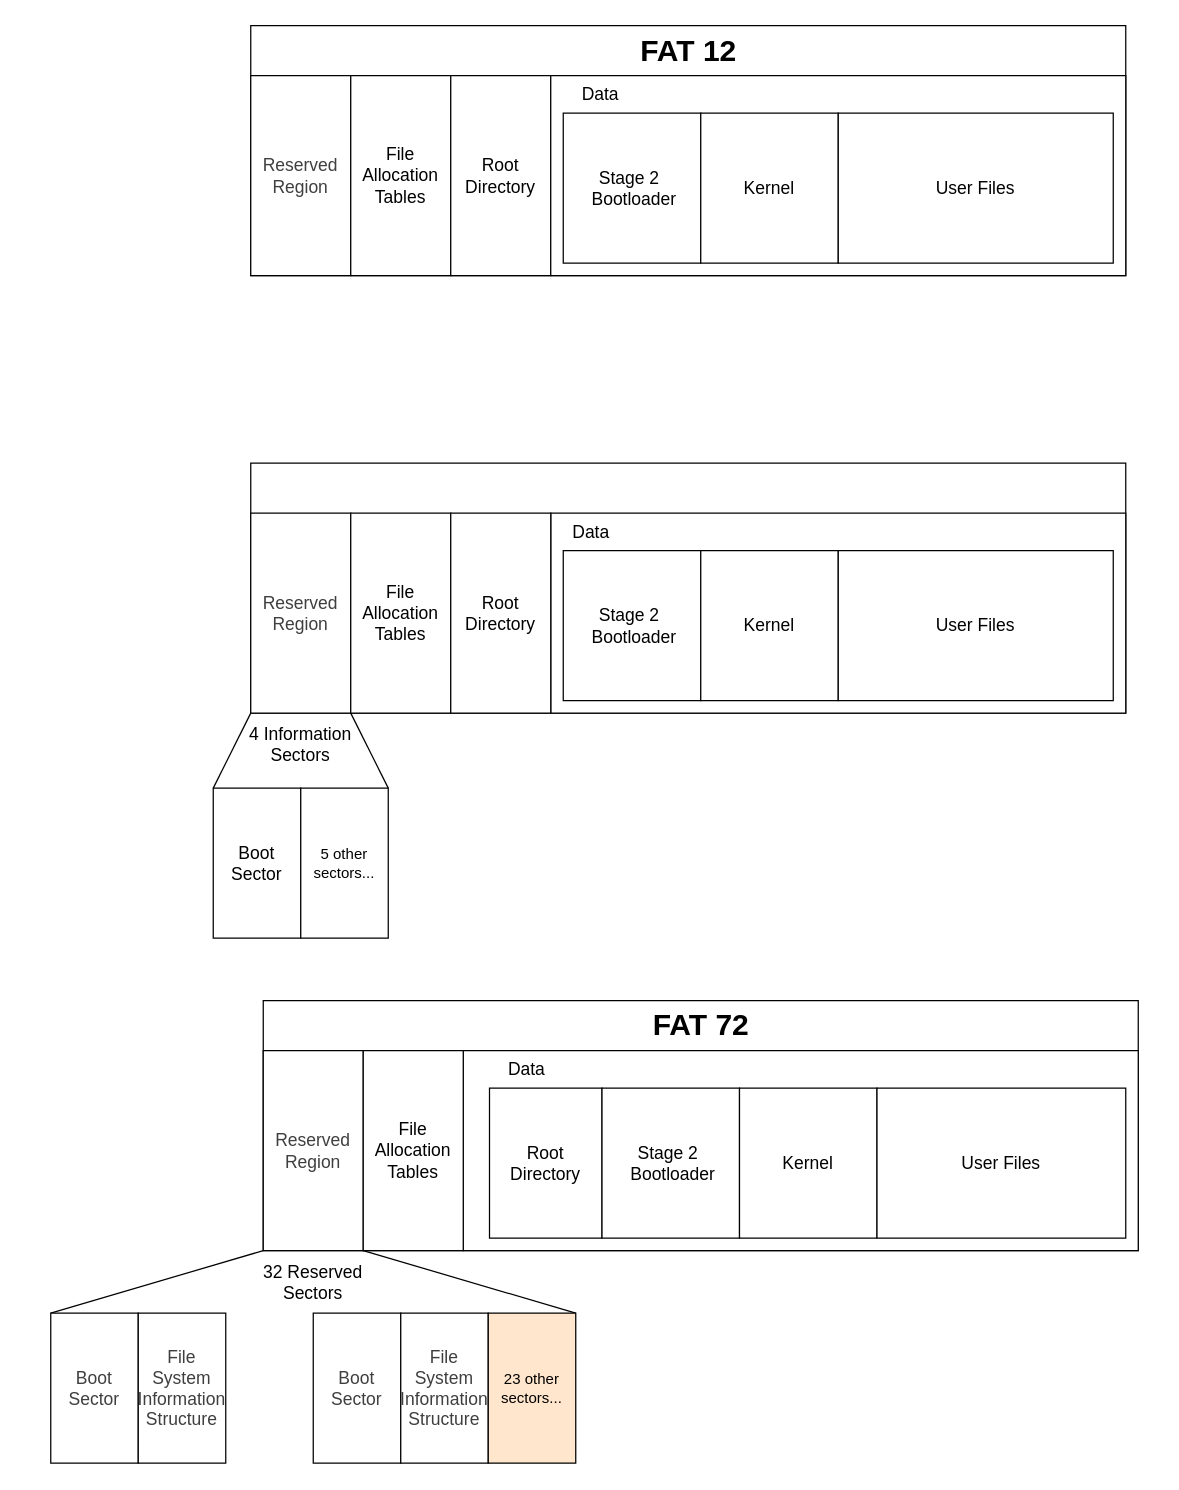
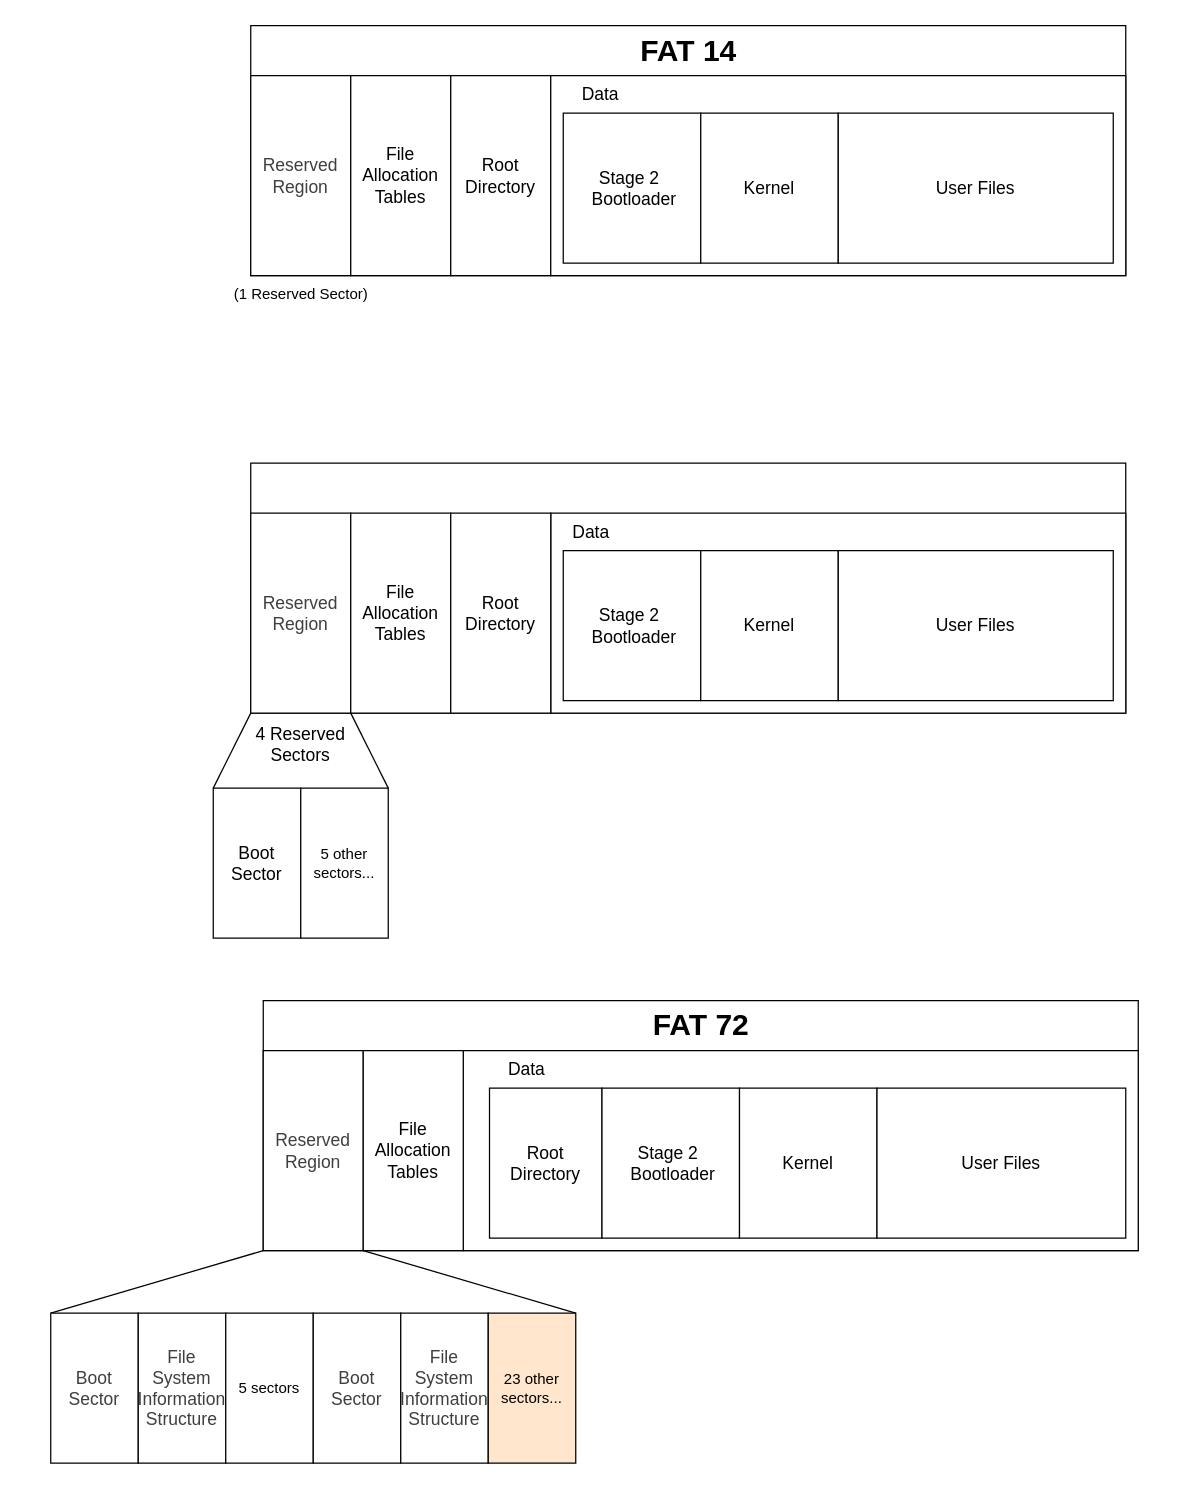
node "FAT 12": label "FAT 12" -> "FAT 14"
node "(1 Reserved Sector)": added
node "4 Information Sectors": label "4 Information Sectors" -> "4 Reserved Sectors"
node "32 Reserved Sectors": removed
node "5 sectors": added
